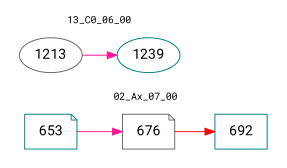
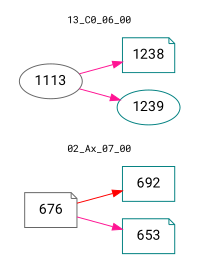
node "1213": label "1213" -> "1113"
node "1238": added
edge "653" -> "676": reversed
